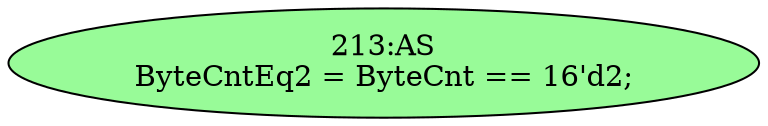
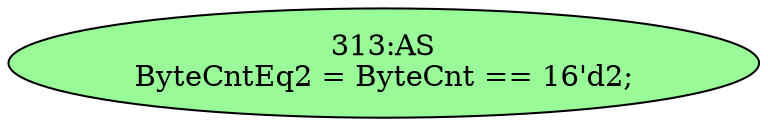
node "213:AS ByteCntEq2 = ByteCnt == 16'd2;": label "213:AS ByteCntEq2 = ByteCnt == 16'd2;" -> "313:AS ByteCntEq2 = ByteCnt == 16'd2;"
